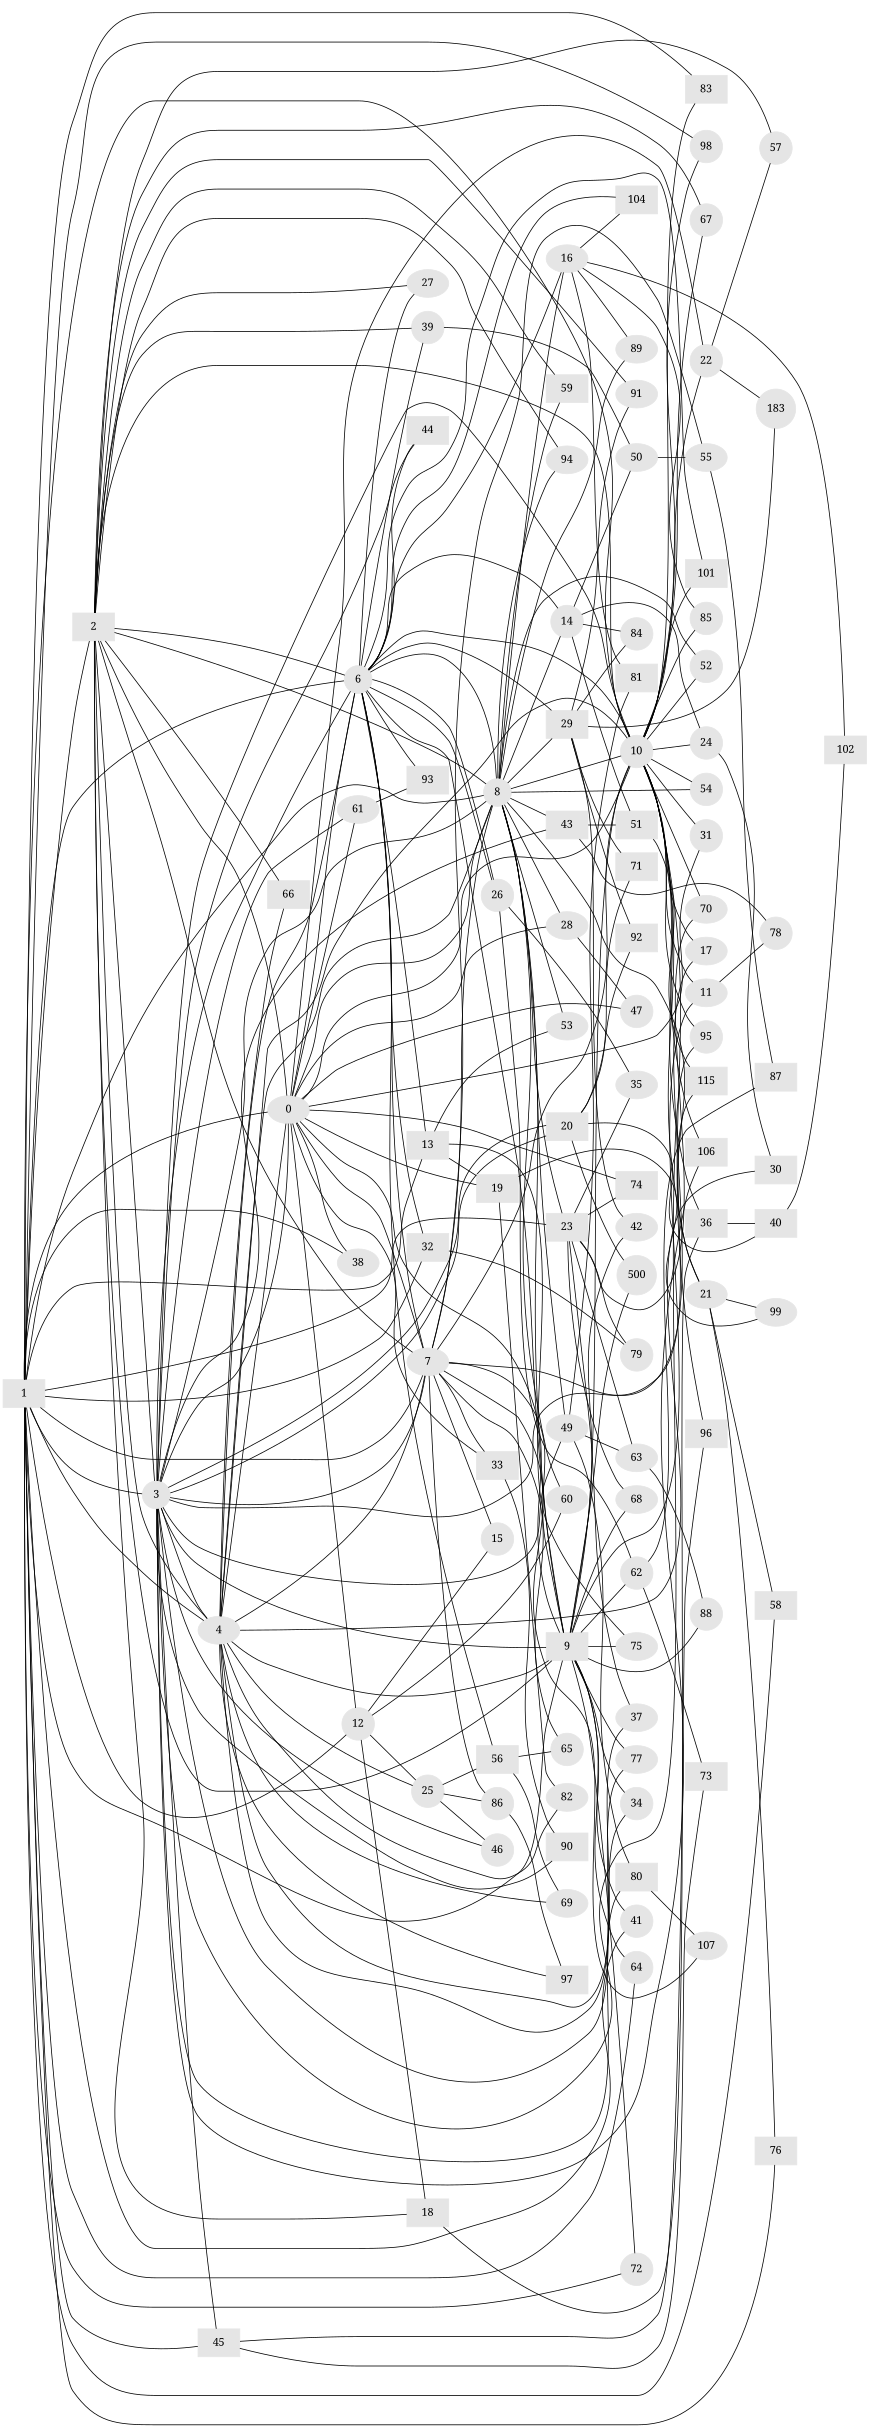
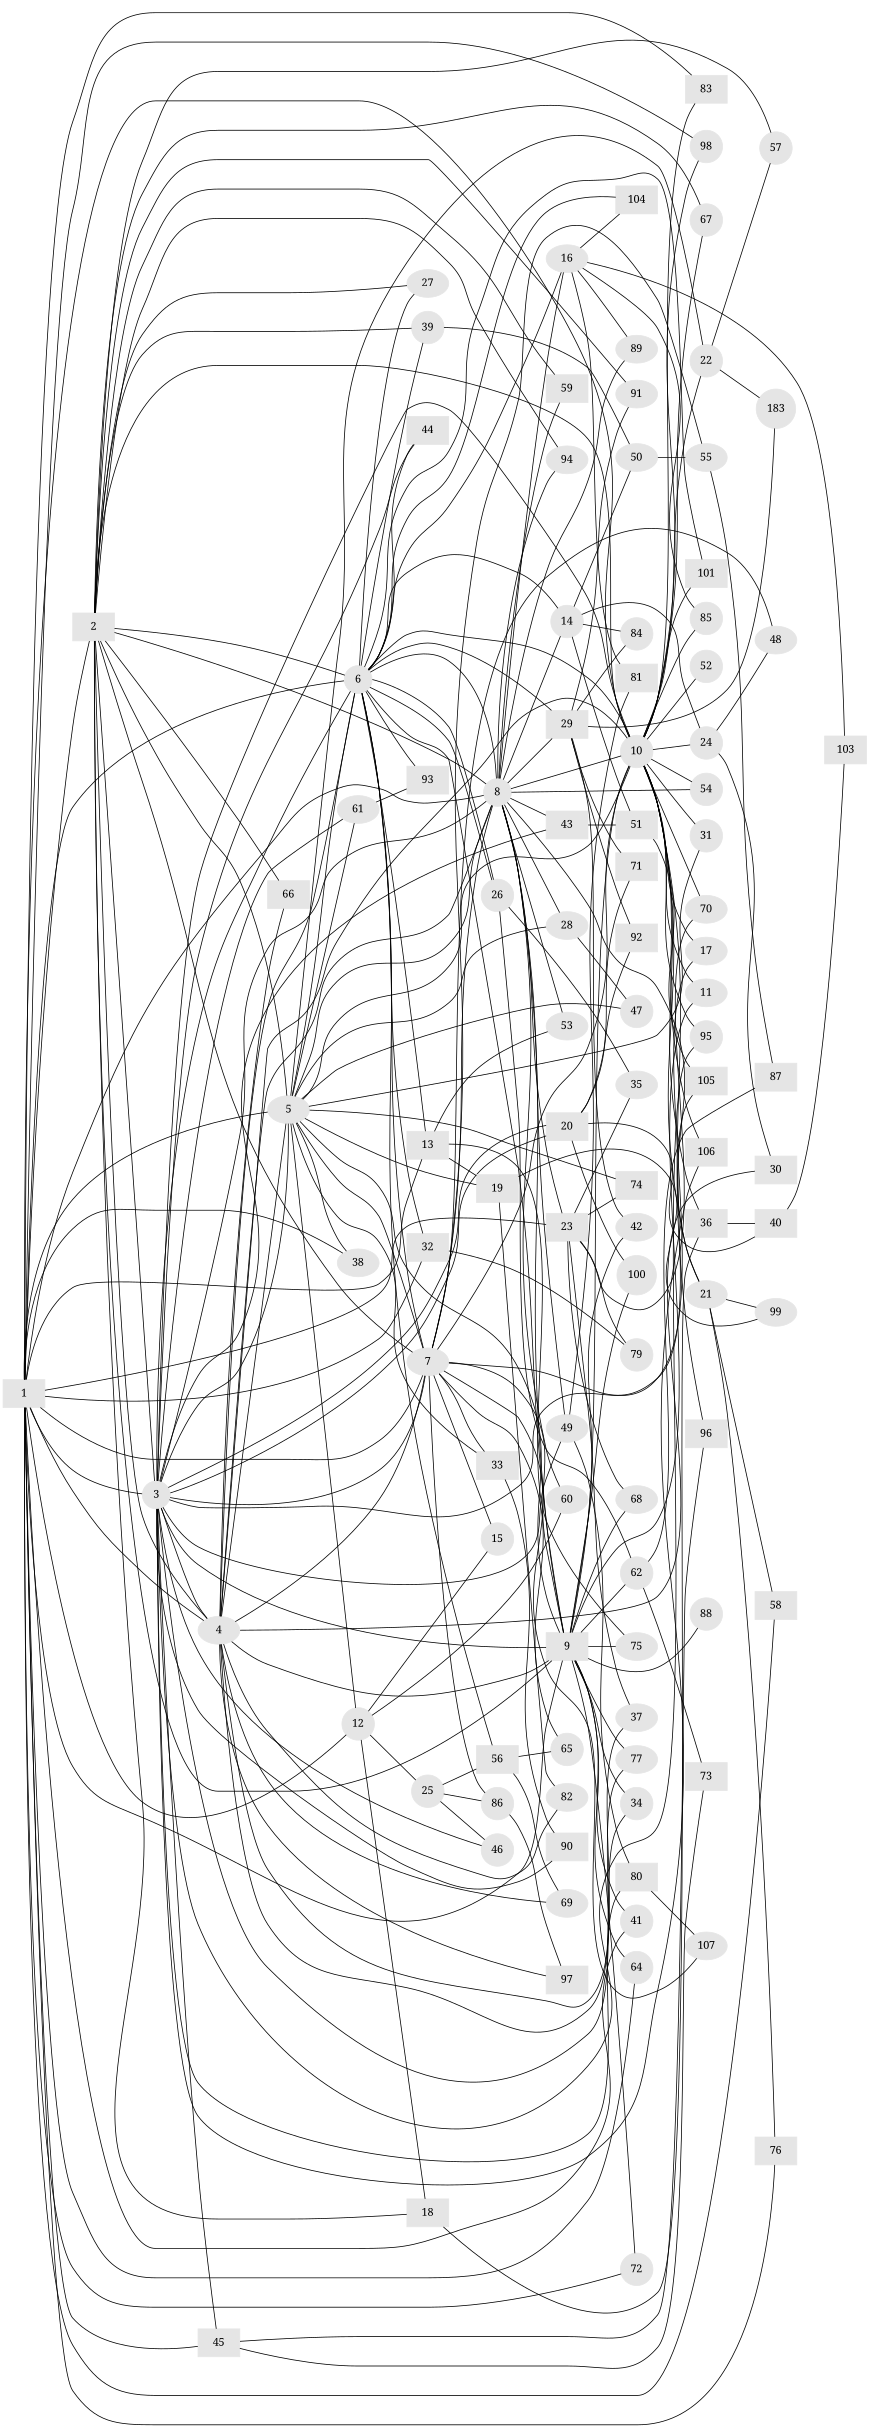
edge "52" -- "8": removed
node "48": added
node "102": label "102" -> "103"
node "78": removed
node "115": label "115" -> "105"
node "0": label "0" -> "5"
node "500": label "500" -> "100"
node "63": removed
edge "4" -- "25": removed
